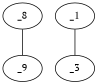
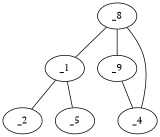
edge "_8" -- "_1": added
node "_3": label "_3" -> "_2"
node "_5": added
node "_4": added
